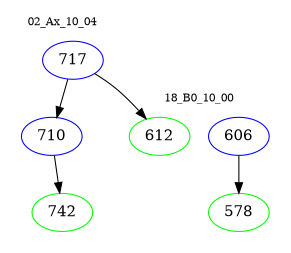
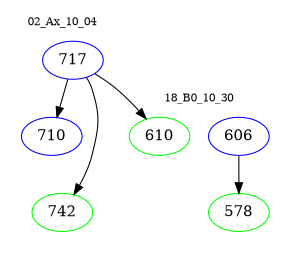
cluster "18_B0_10_00": label "18_B0_10_00" -> "18_B0_10_30"
node "612": label "612" -> "610"
edge "710" -> "742": now "717" -> "742"
